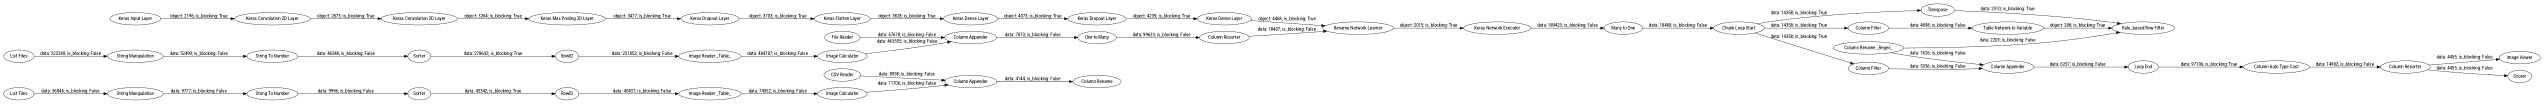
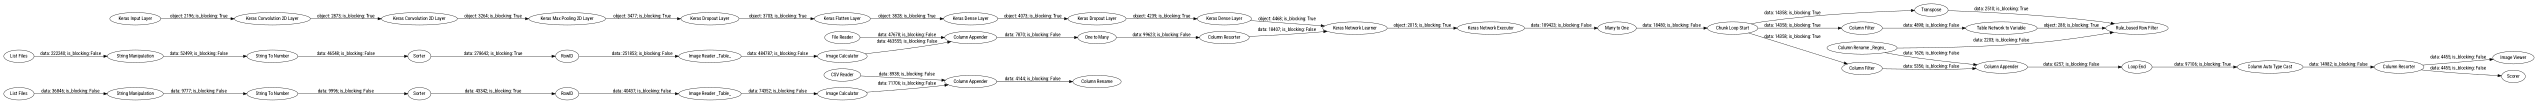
node "Rename Network Learner": label "Rename Network Learner" -> "Keras Network Learner"
